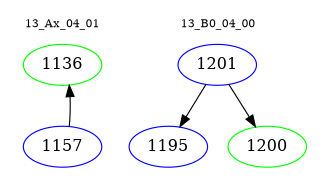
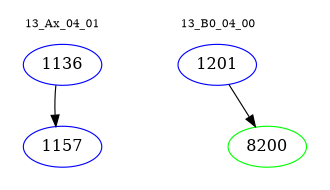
node "1136": color green -> blue
edge "1157" -> "1136": reversed
node "1195": removed
node "1200": label "1200" -> "8200"
